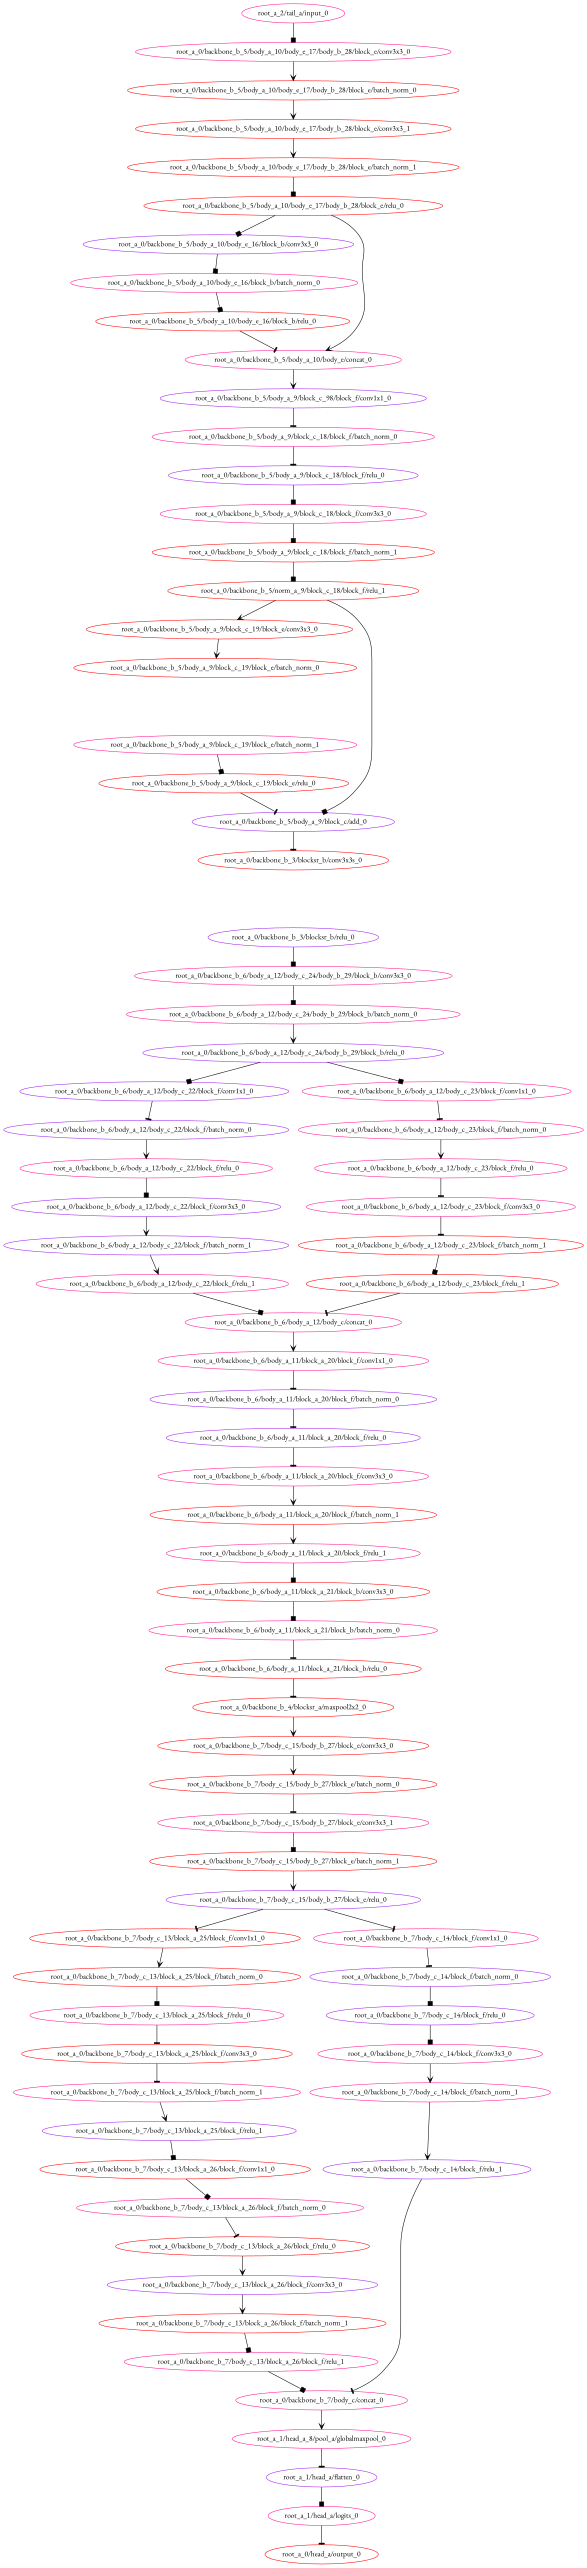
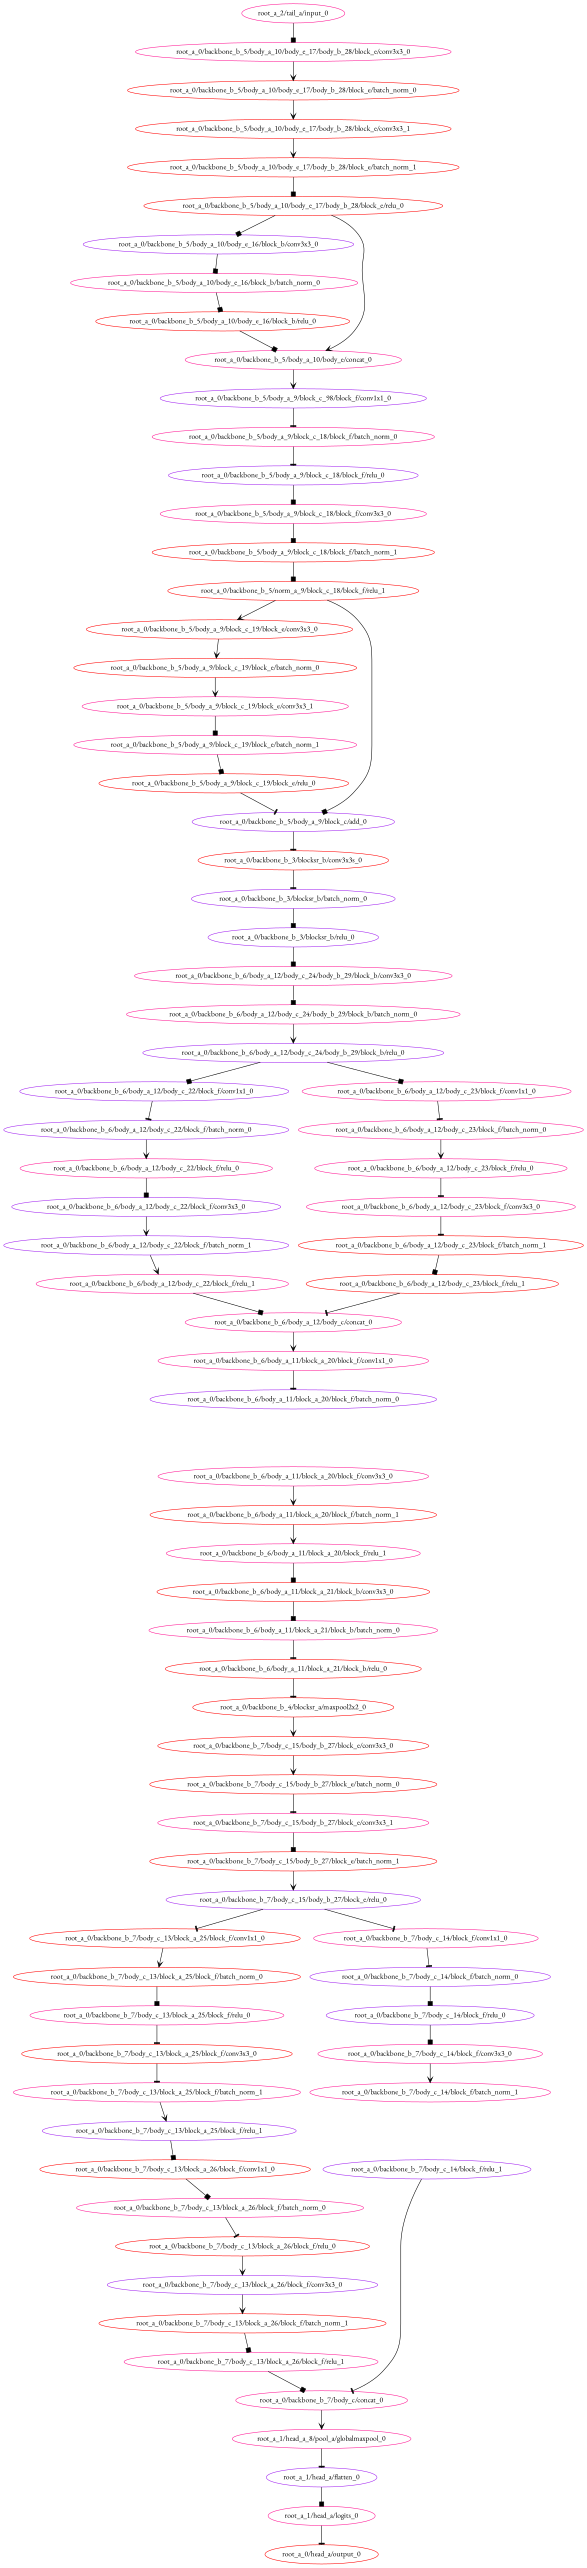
edge "root_a_0/backbone_b_5/body_a_10/body_e_16/block_b/relu_0" -> "root_a_0/backbone_b_5/body_a_10/body_e/concat_0": arrowhead tee -> box
node "root_a_0/backbone_b_5/body_a_9/block_c_19/block_e/conv3x3_1": added
node "root_a_0/backbone_b_3/blocksr_b/batch_norm_0": added
node "root_a_0/backbone_b_6/body_a_11/block_a_20/block_f/relu_0": removed
edge "root_a_0/backbone_b_7/body_c_14/block_f/batch_norm_1" -> "root_a_0/backbone_b_7/body_c_14/block_f/relu_1": removed
